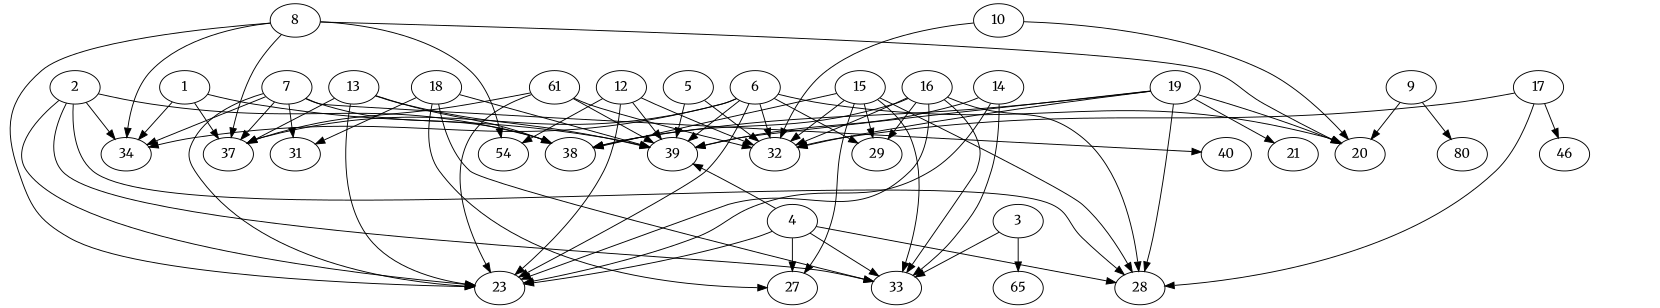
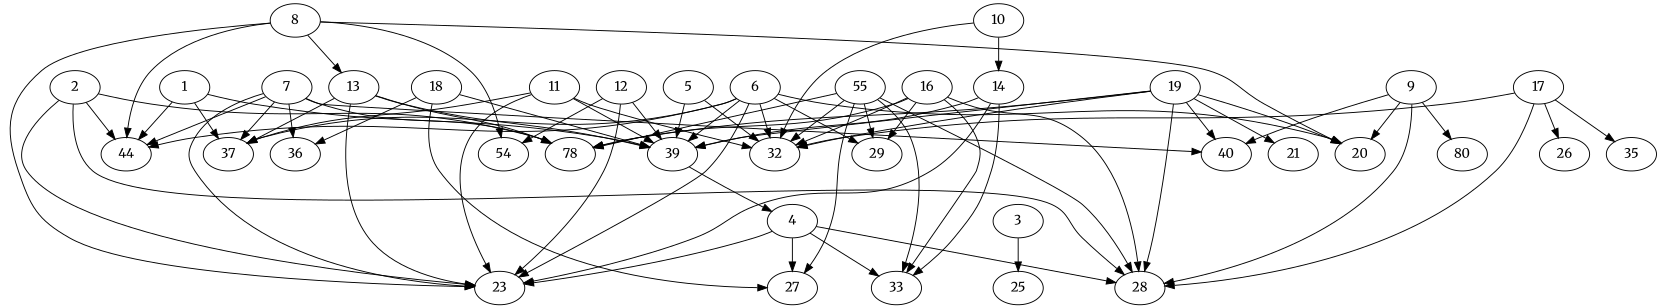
edge "10" -> "20": now "10" -> "14"
edge "8" -> "37": now "8" -> "13"
node "61": label "61" -> "11"
node "15": label "15" -> "55"
edge "9" -> "40": added
edge "12" -> "32": removed
edge "19" -> "40": added
node "34": label "34" -> "44"
node "31": label "31" -> "36"
node "38": label "38" -> "78"
node "46": label "46" -> "26"
node "35": added
edge "4" -> "39": reversed
edge "16" -> "23": removed
edge "18" -> "33": removed
edge "9" -> "28": added
edge "2" -> "33": removed
edge "3" -> "33": removed
node "65": label "65" -> "25"
